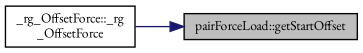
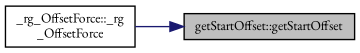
node "pairForceLoad::getStartOffset": label "pairForceLoad::getStartOffset" -> "getStartOffset::getStartOffset"
